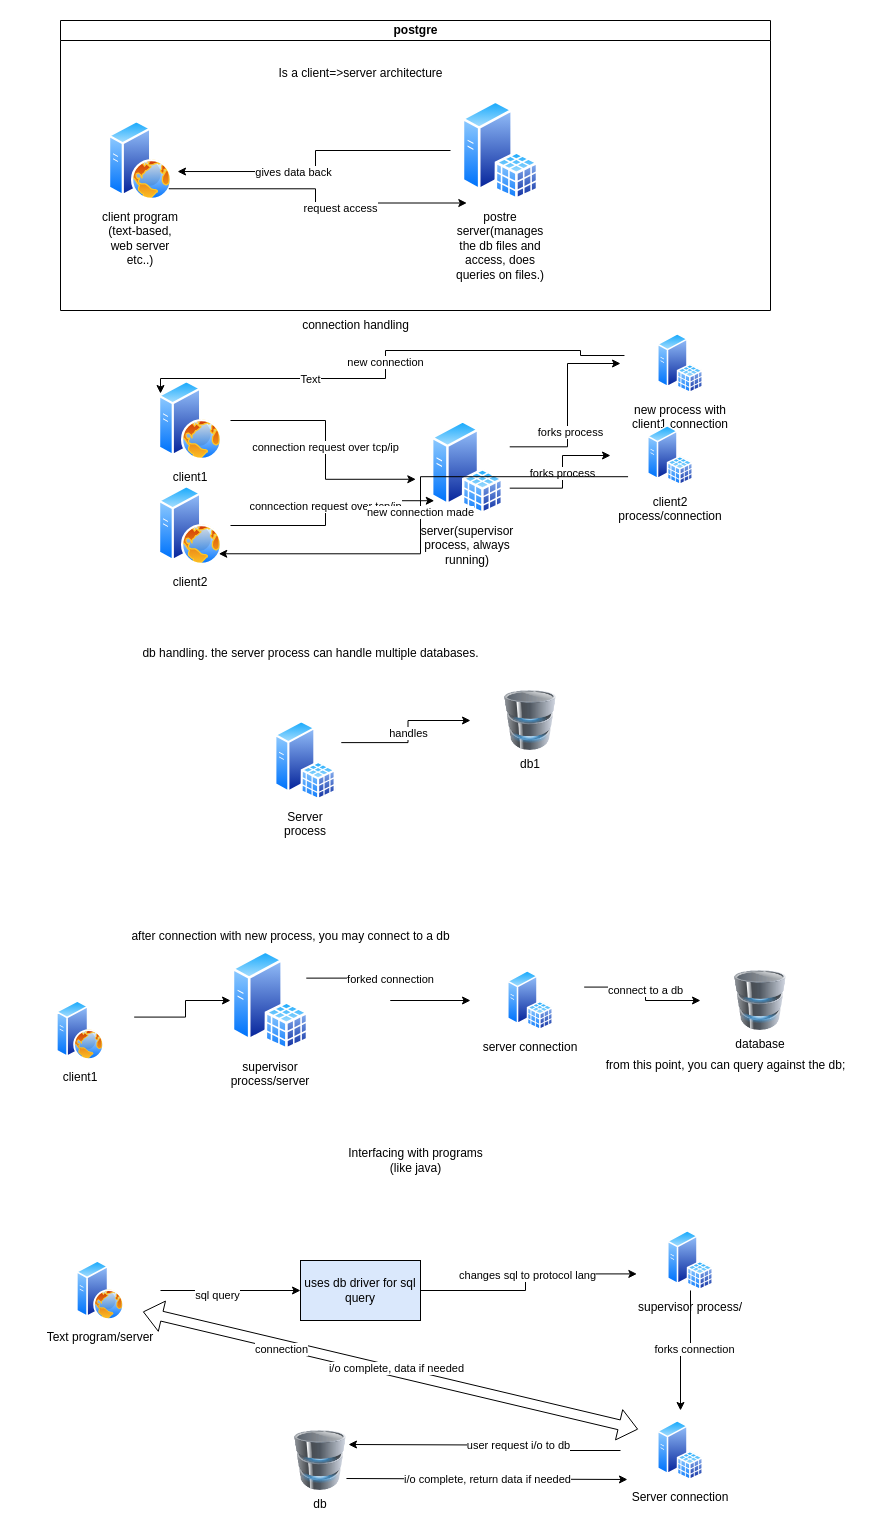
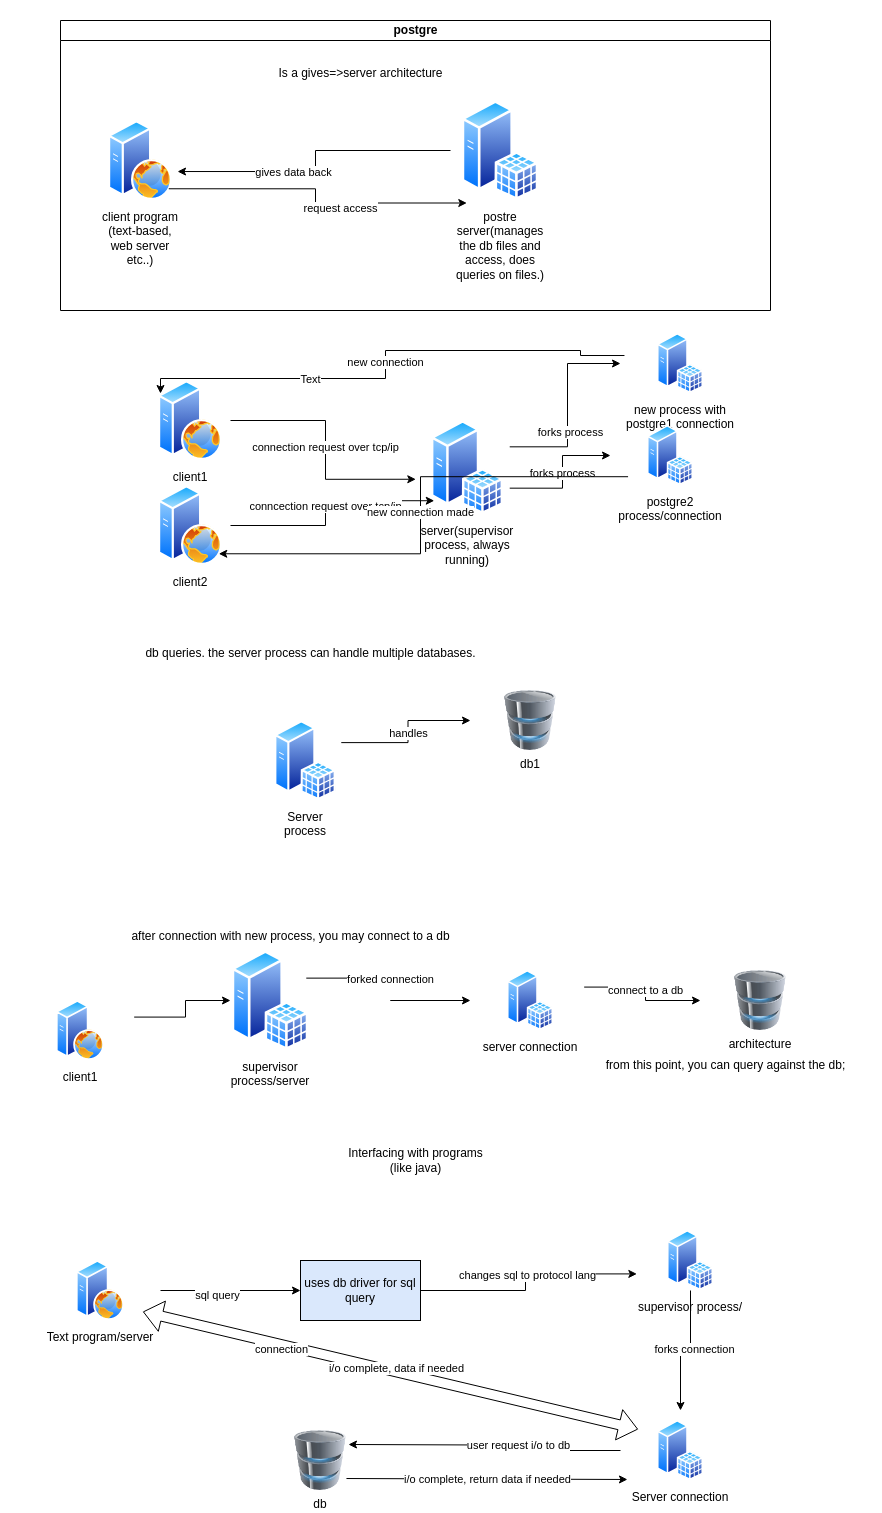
node "Is a client=>server architecture": label "Is a client=>server architecture" -> "Is a gives=>server architecture"
node "connection handling": removed
node "new process with client1 connection": label "new process with client1 connection" -> "new process with postgre1 connection"
node "client2 process/connection": label "client2 process/connection" -> "postgre2 process/connection"
node "db handling. the server process can handle multiple databases.": label "db handling. the server process can handle multiple databases." -> "db queries. the server process can handle multiple databases."
node "database": label "database" -> "architecture"
